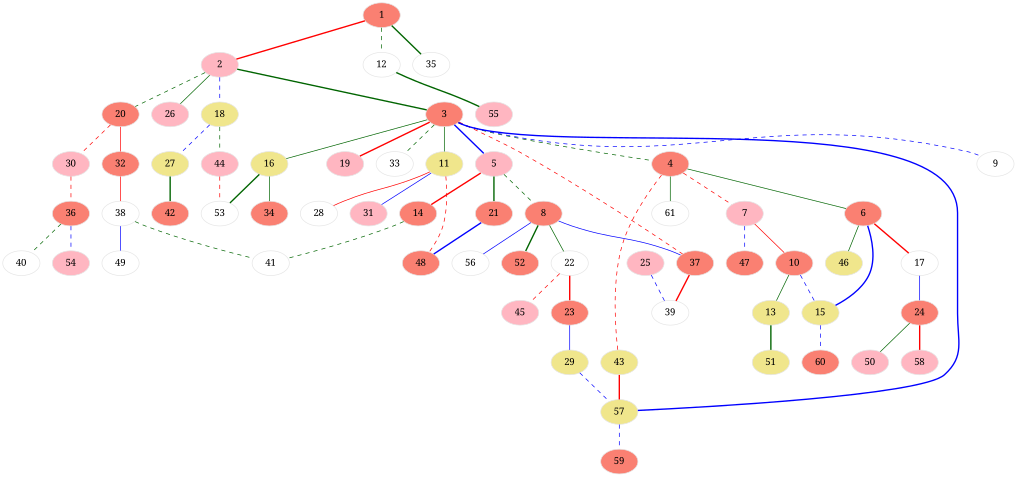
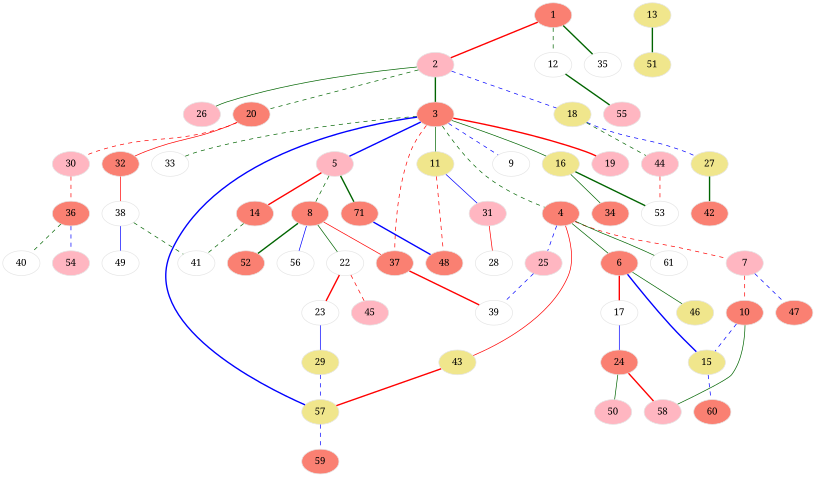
edge "11" -- "28": now "31" -- "28"
node "21": label "21" -> "71"
edge "4" -- "25": added
edge "8" -- "37": color blue -> red
edge "7" -- "10": style solid -> dashed
edge "4" -- "43": style dashed -> solid
edge "10" -- "13": now "10" -- "58"
node "23": fillcolor salmon -> white
